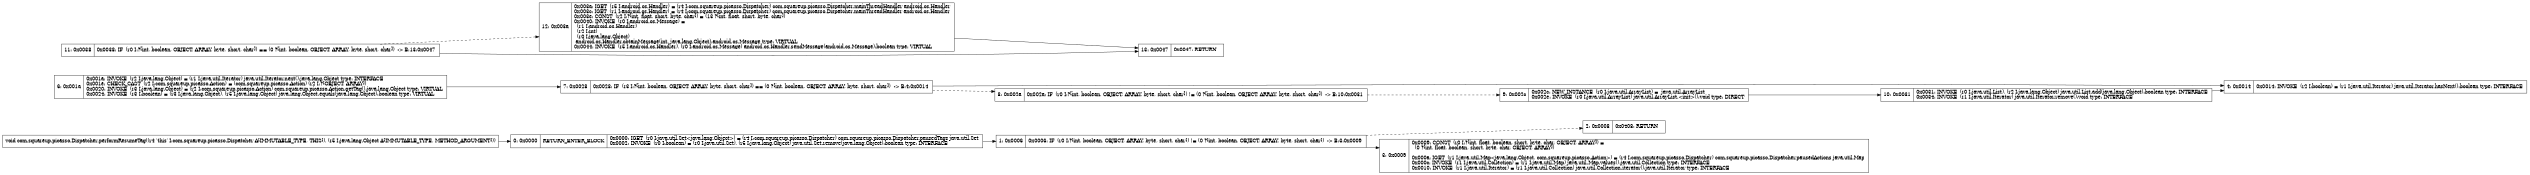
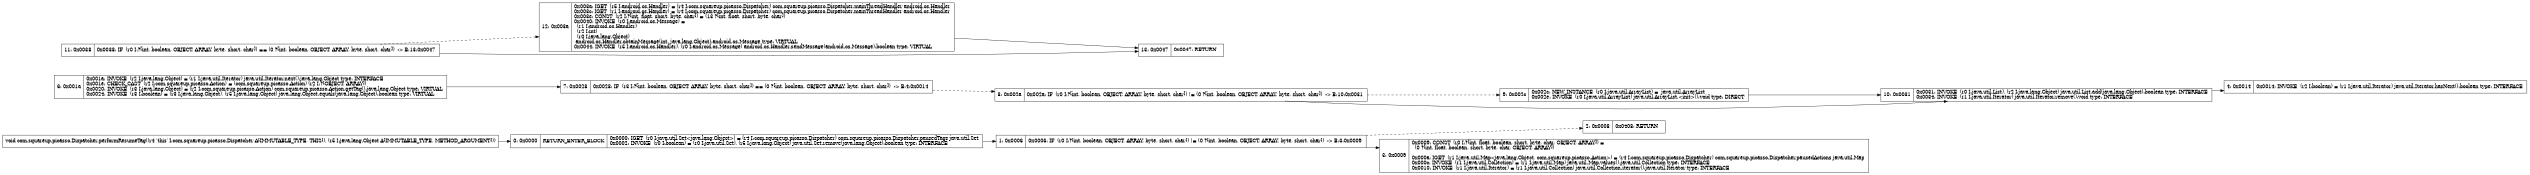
edge "7: 0x0028" -> "4: 0x0014": removed
edge "8: 0x002a" -> "10: 0x0031": added
